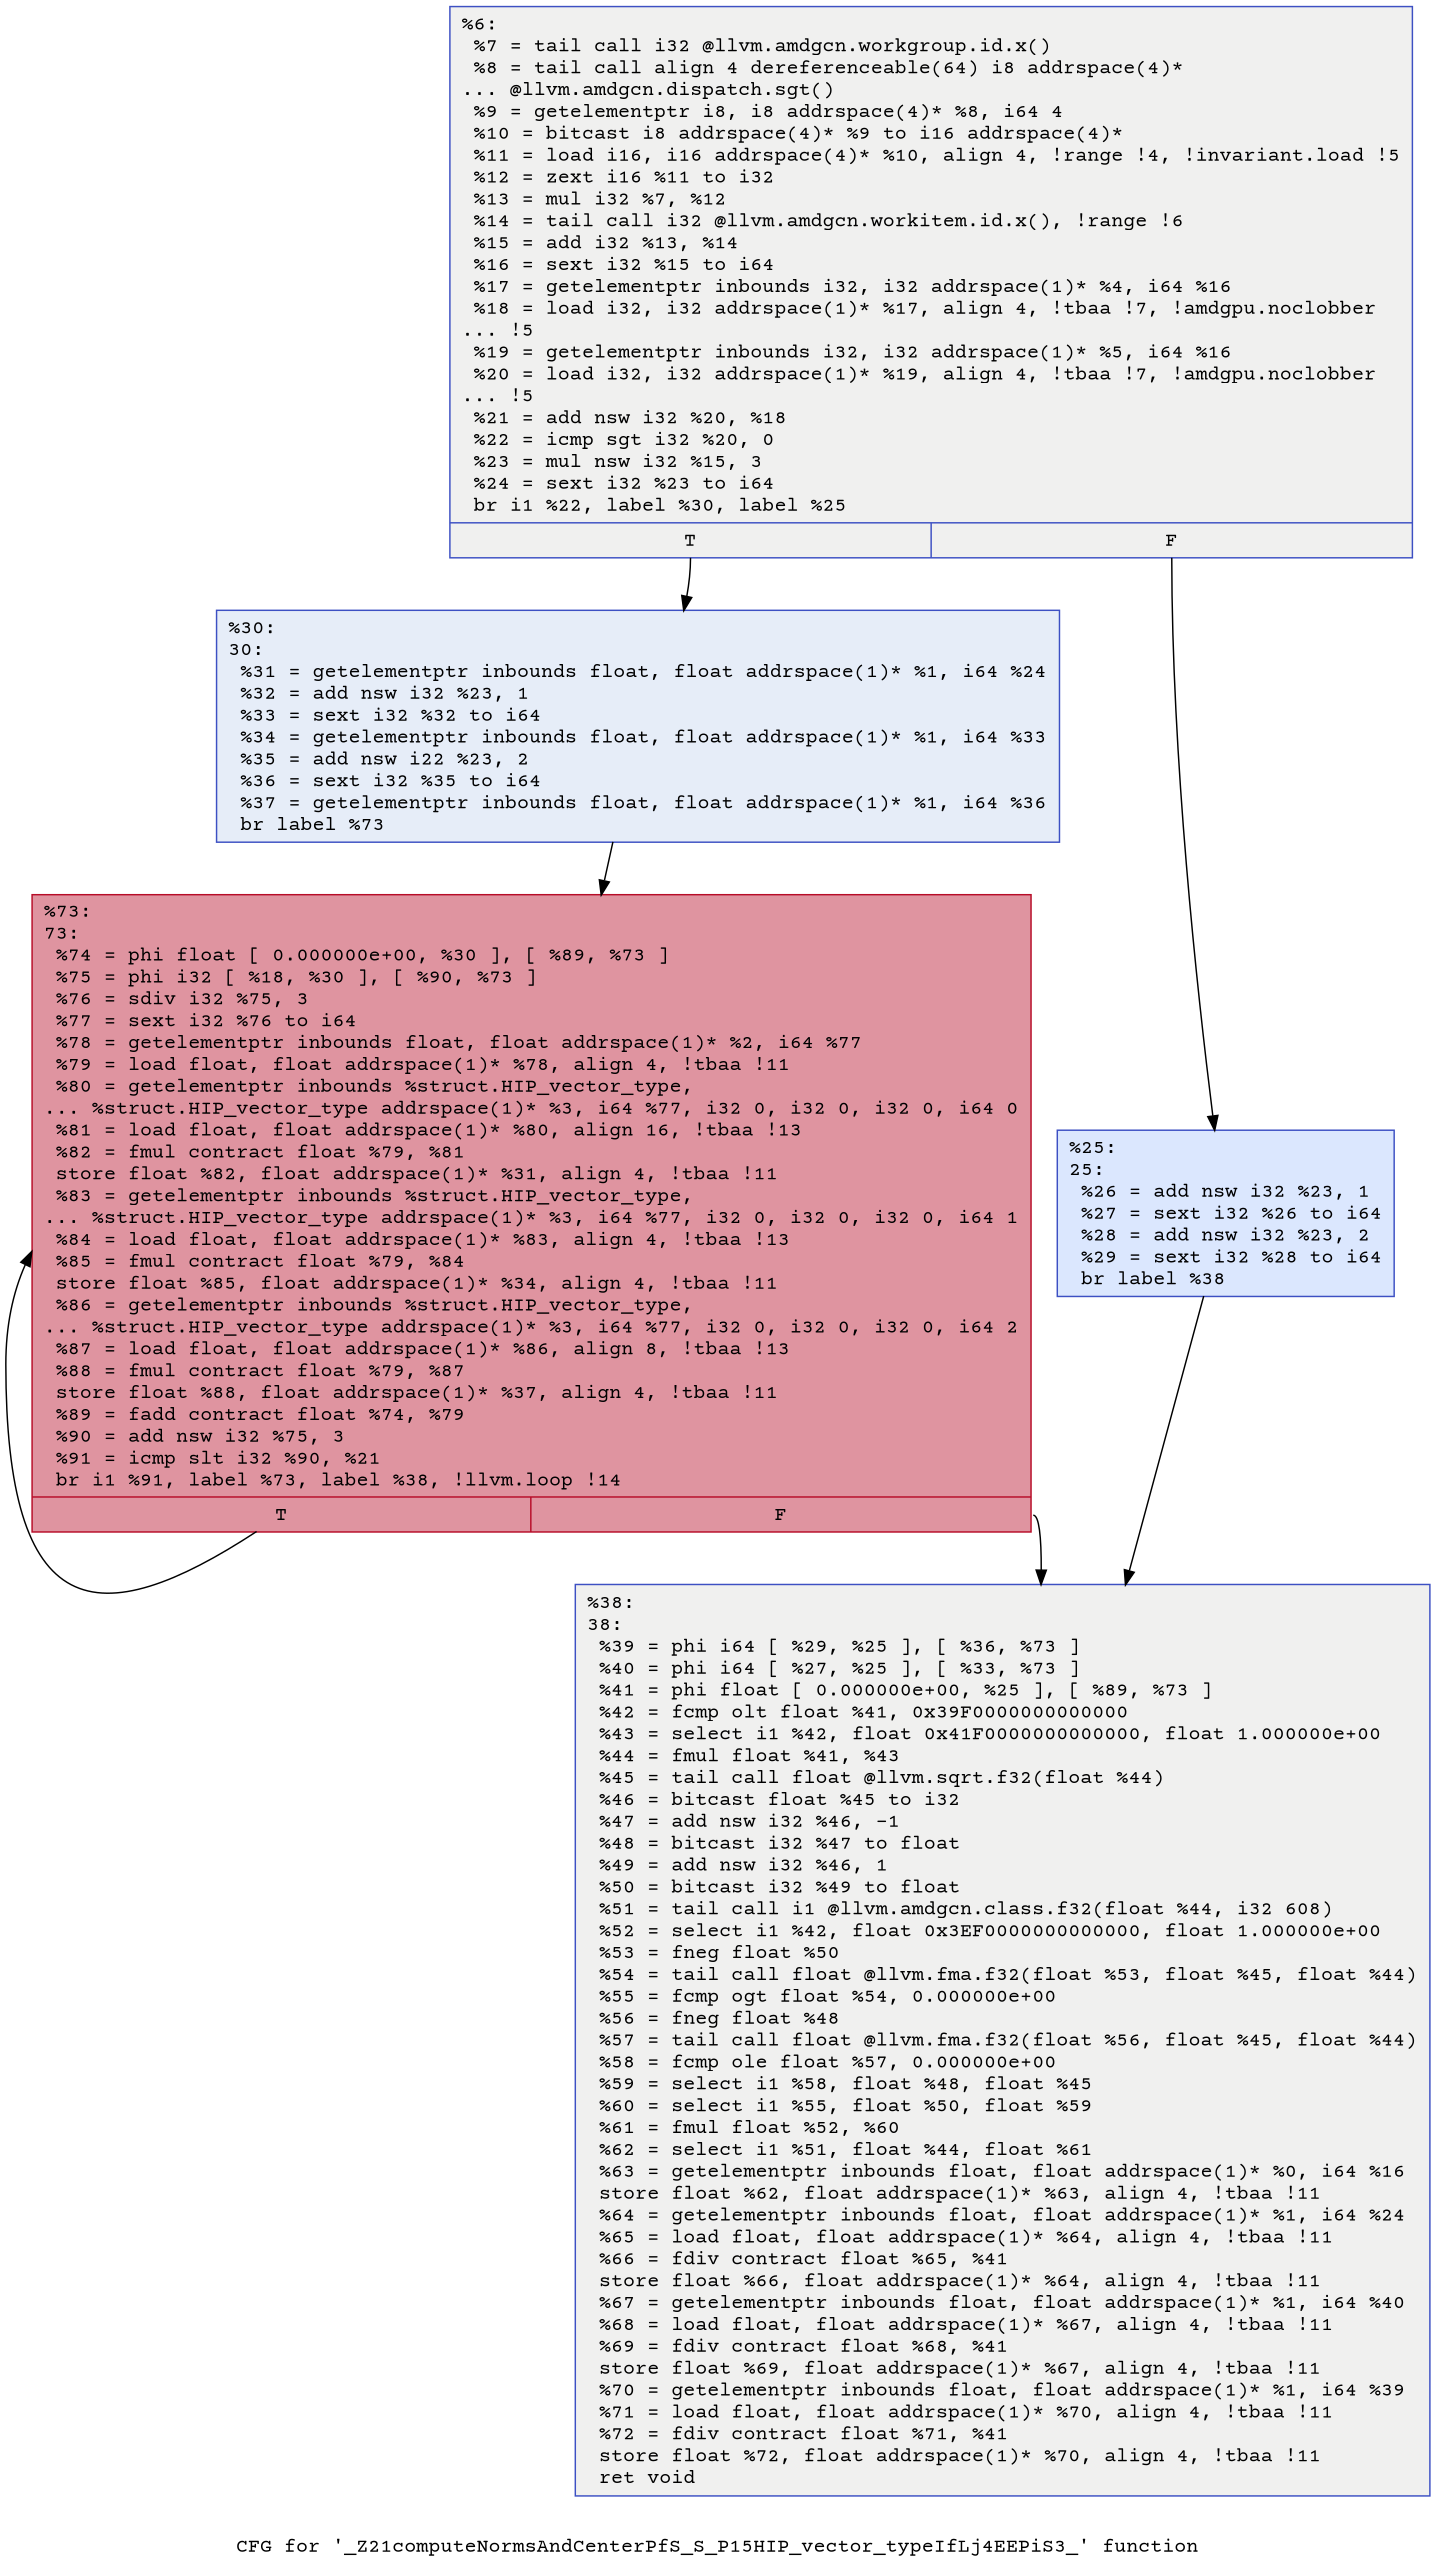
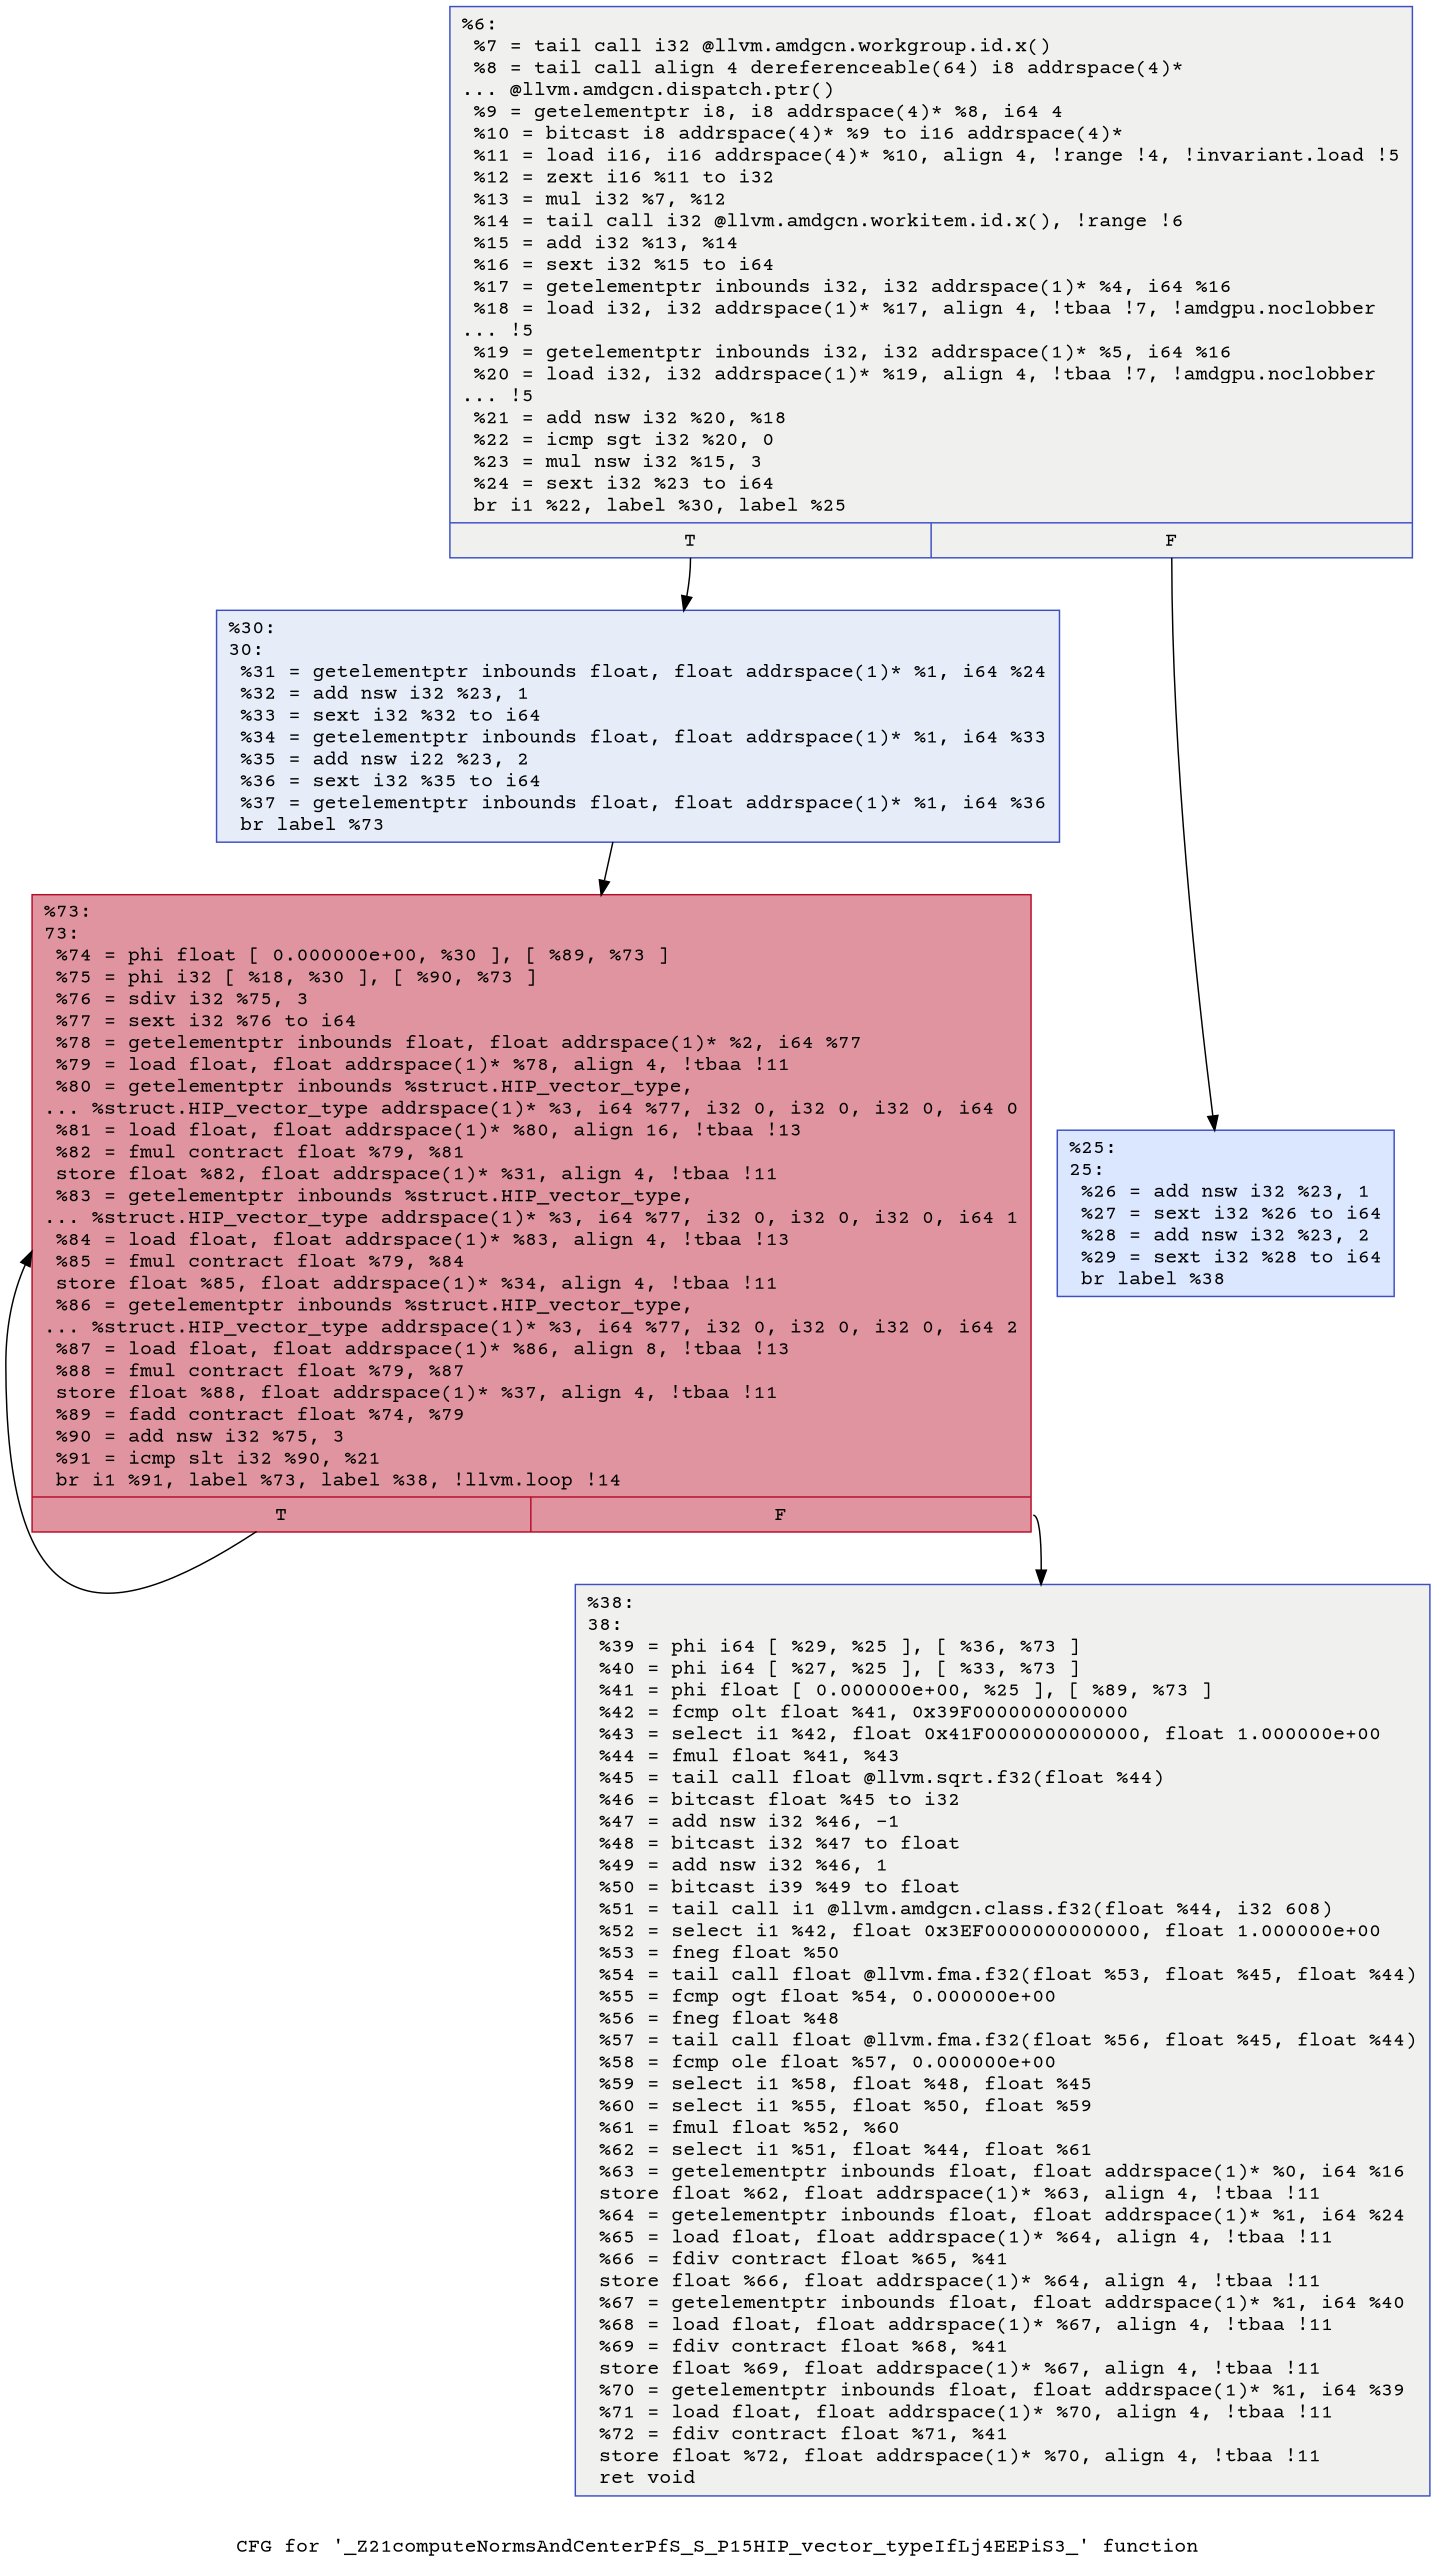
node "%6:": text "... @llvm.amdgcn.dispatch.sgt()" -> "... @llvm.amdgcn.dispatch.ptr()"
edge "%25:" -> "%38:": removed
node "%38:": text "%50 = bitcast i32 %49 to float" -> "%50 = bitcast i39 %49 to float"
